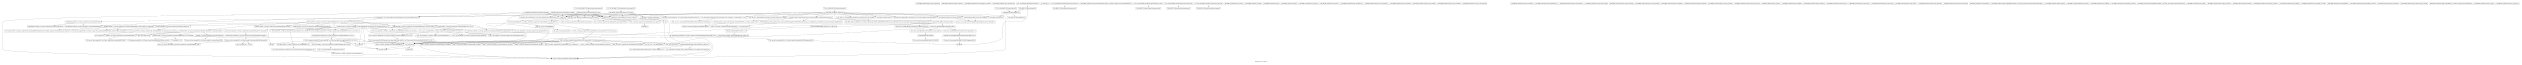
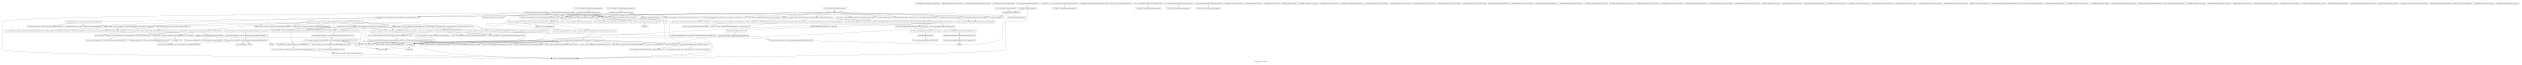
node "_ZN9LAMMPS_NS7AtomVec12pack_reverseEiiPd": added
node "_ZN9LAMMPS_NS7AtomVecC2EPNS_6LAMMPSE": added
node "__cxa_end_catch": added
